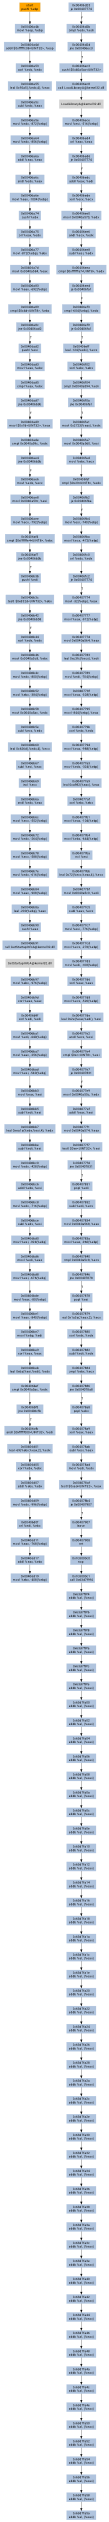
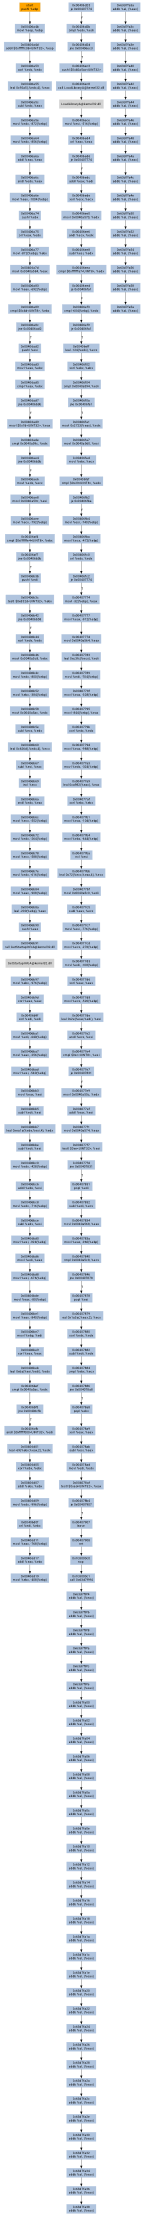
edge "0x63d7fa38 addb %al, (%eax)" -> "0x63d7fa3a addb %al, (%eax)": removed
